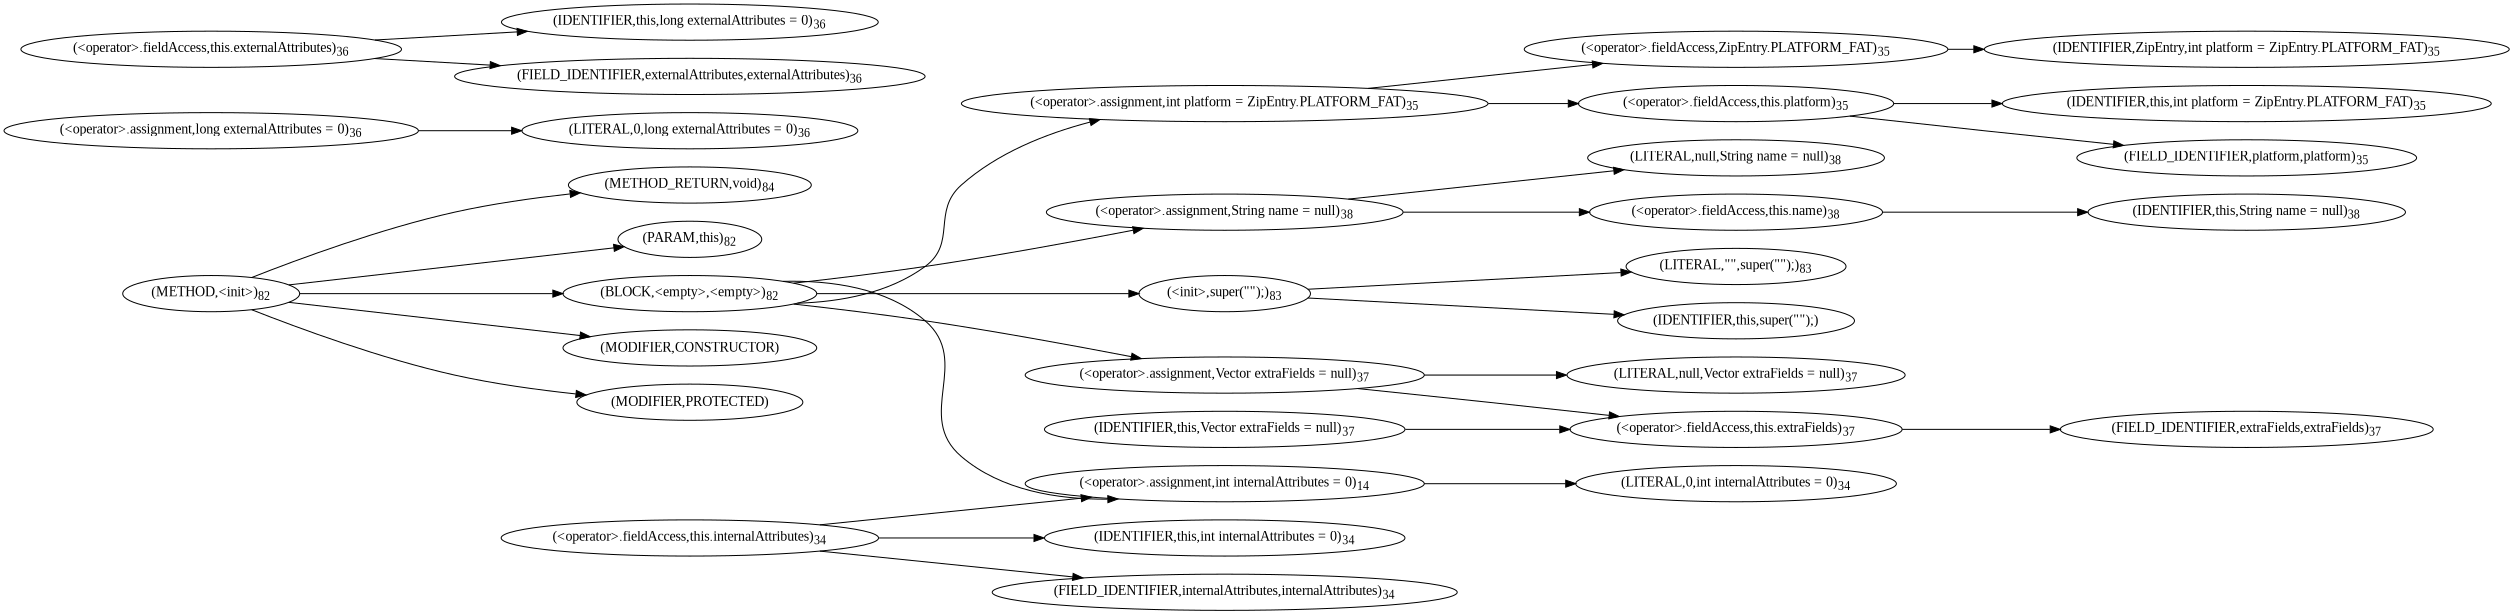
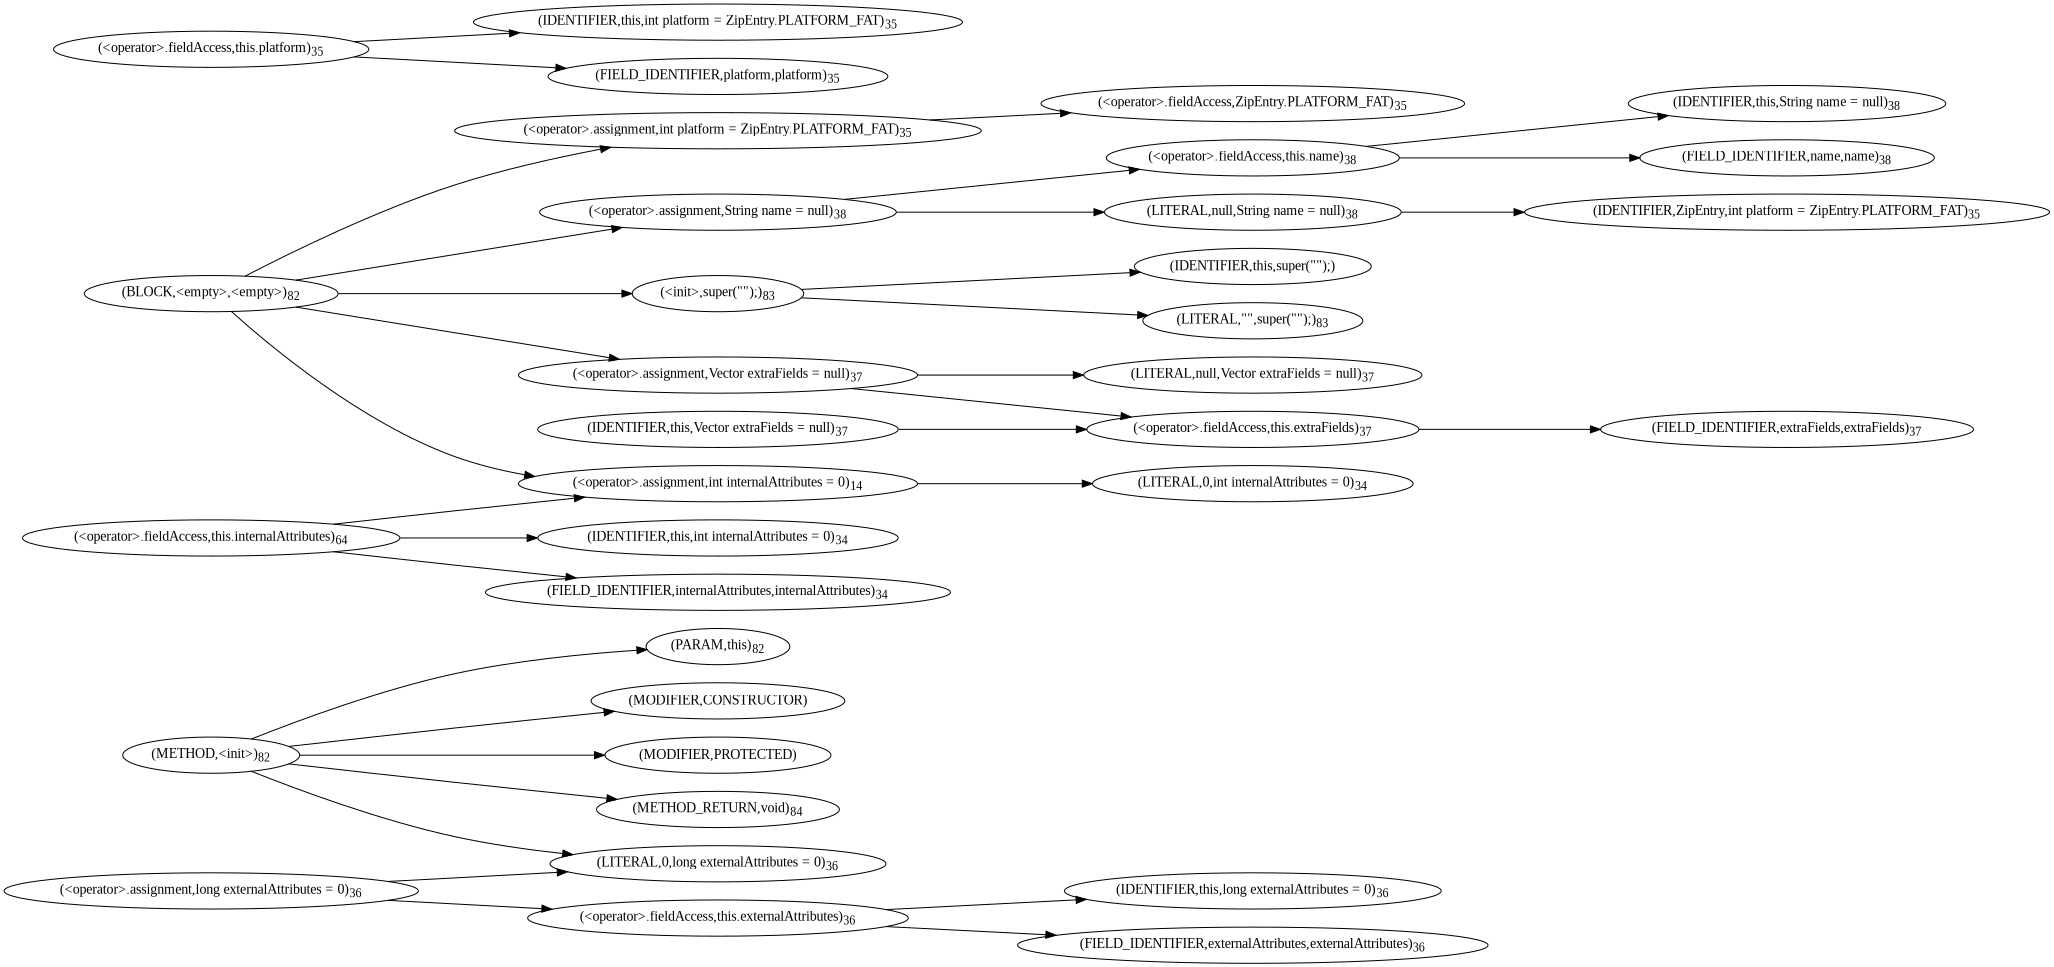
edge "(<operator>.fieldAccess,ZipEntry.PLATFORM_FAT)" -> "(IDENTIFIER,ZipEntry,int platform = ZipEntry.PLATFORM_FAT)": now "(LITERAL,null,String name = null)" -> "(IDENTIFIER,ZipEntry,int platform = ZipEntry.PLATFORM_FAT)"
edge "(<operator>.assignment,int platform = ZipEntry.PLATFORM_FAT)" -> "(<operator>.fieldAccess,this.platform)": removed
node "(FIELD_IDENTIFIER,name,name)": added
edge "(METHOD,<init>)" -> "(BLOCK,<empty>,<empty>)": now "(METHOD,<init>)" -> "(LITERAL,0,long externalAttributes = 0)"
node "(<operator>.fieldAccess,this.internalAttributes)": text "34" -> "64"
edge "(<operator>.assignment,long externalAttributes = 0)" -> "(<operator>.fieldAccess,this.externalAttributes)": added
